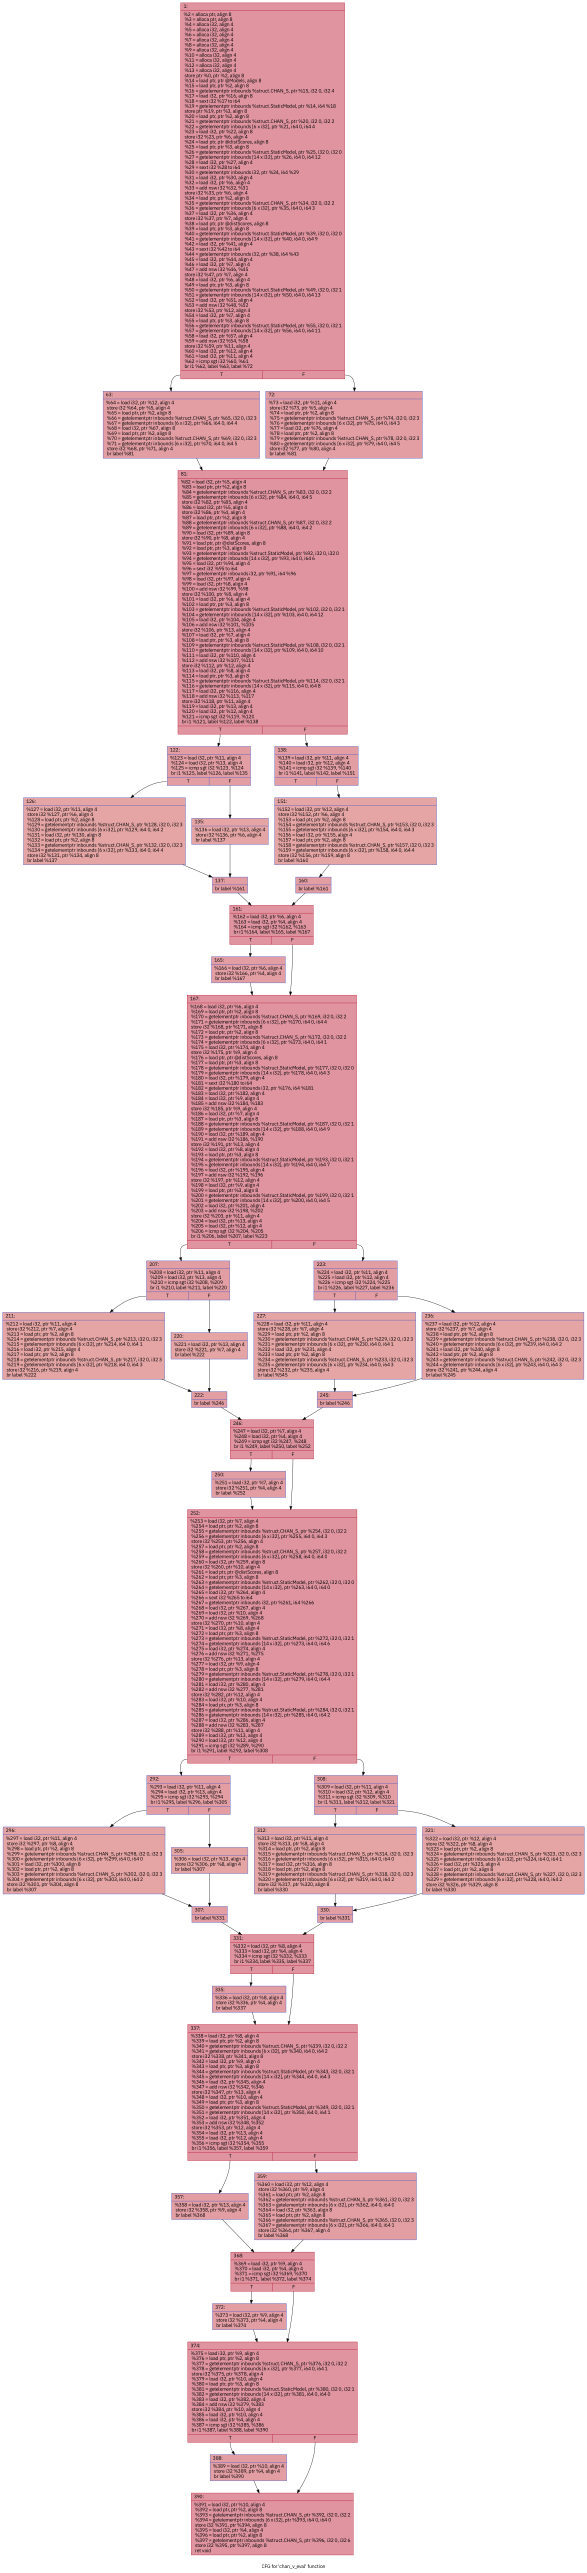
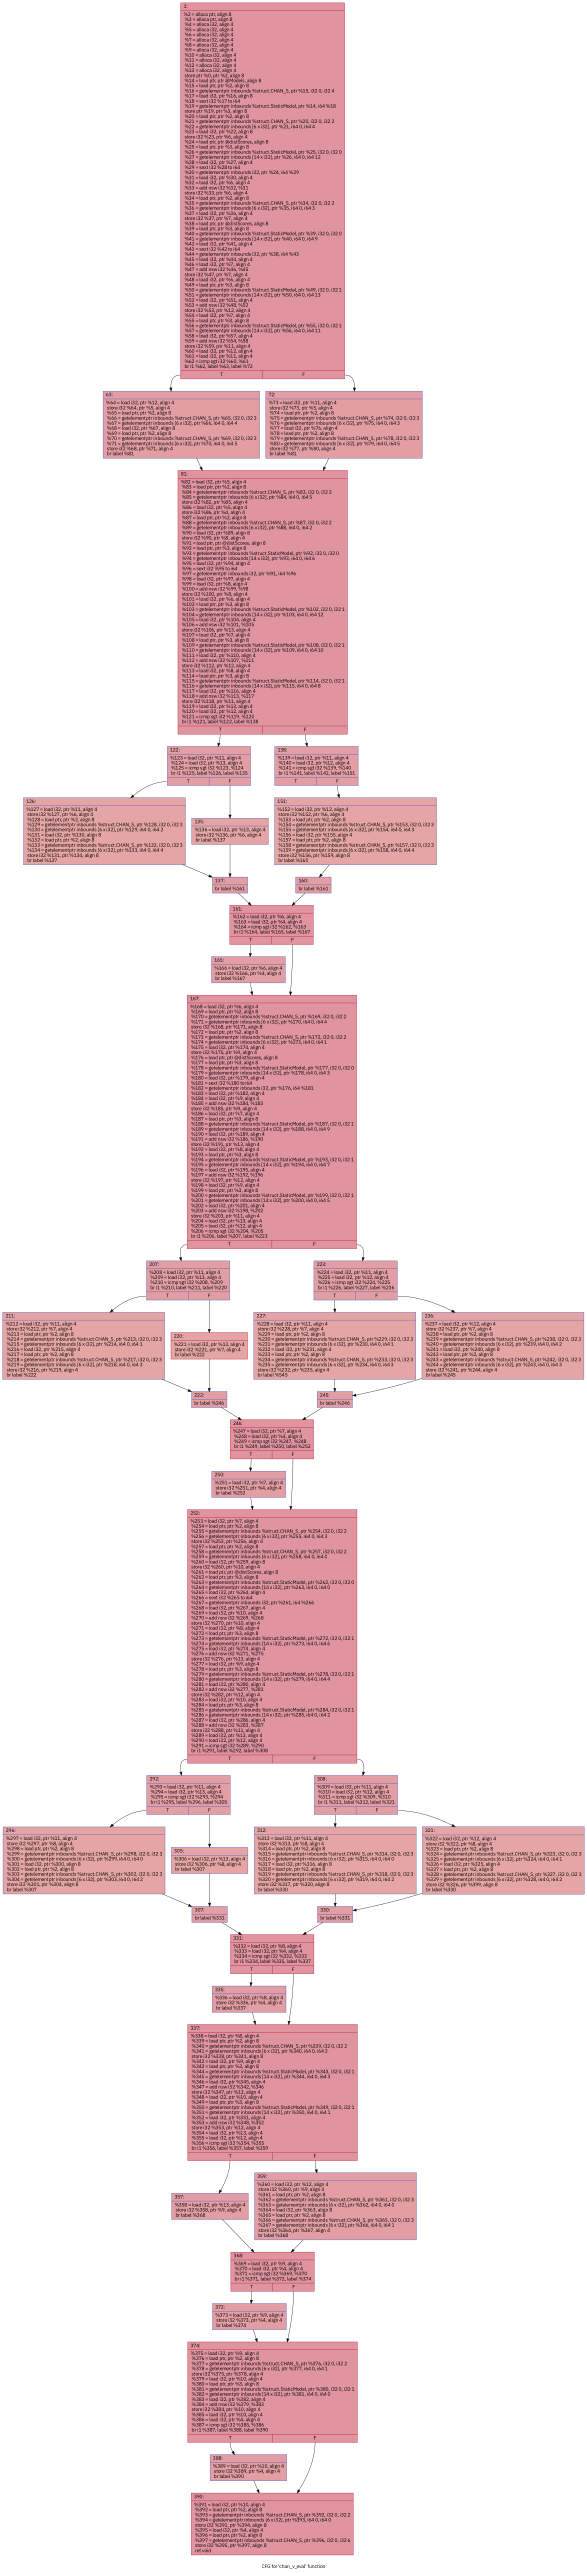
node "220:": color #3d50c3ff -> #b70d28ff
node "321:": text "store i32 %326, ptr %329, align 8" -> "store i32 %326, ptr %399, align 8"
